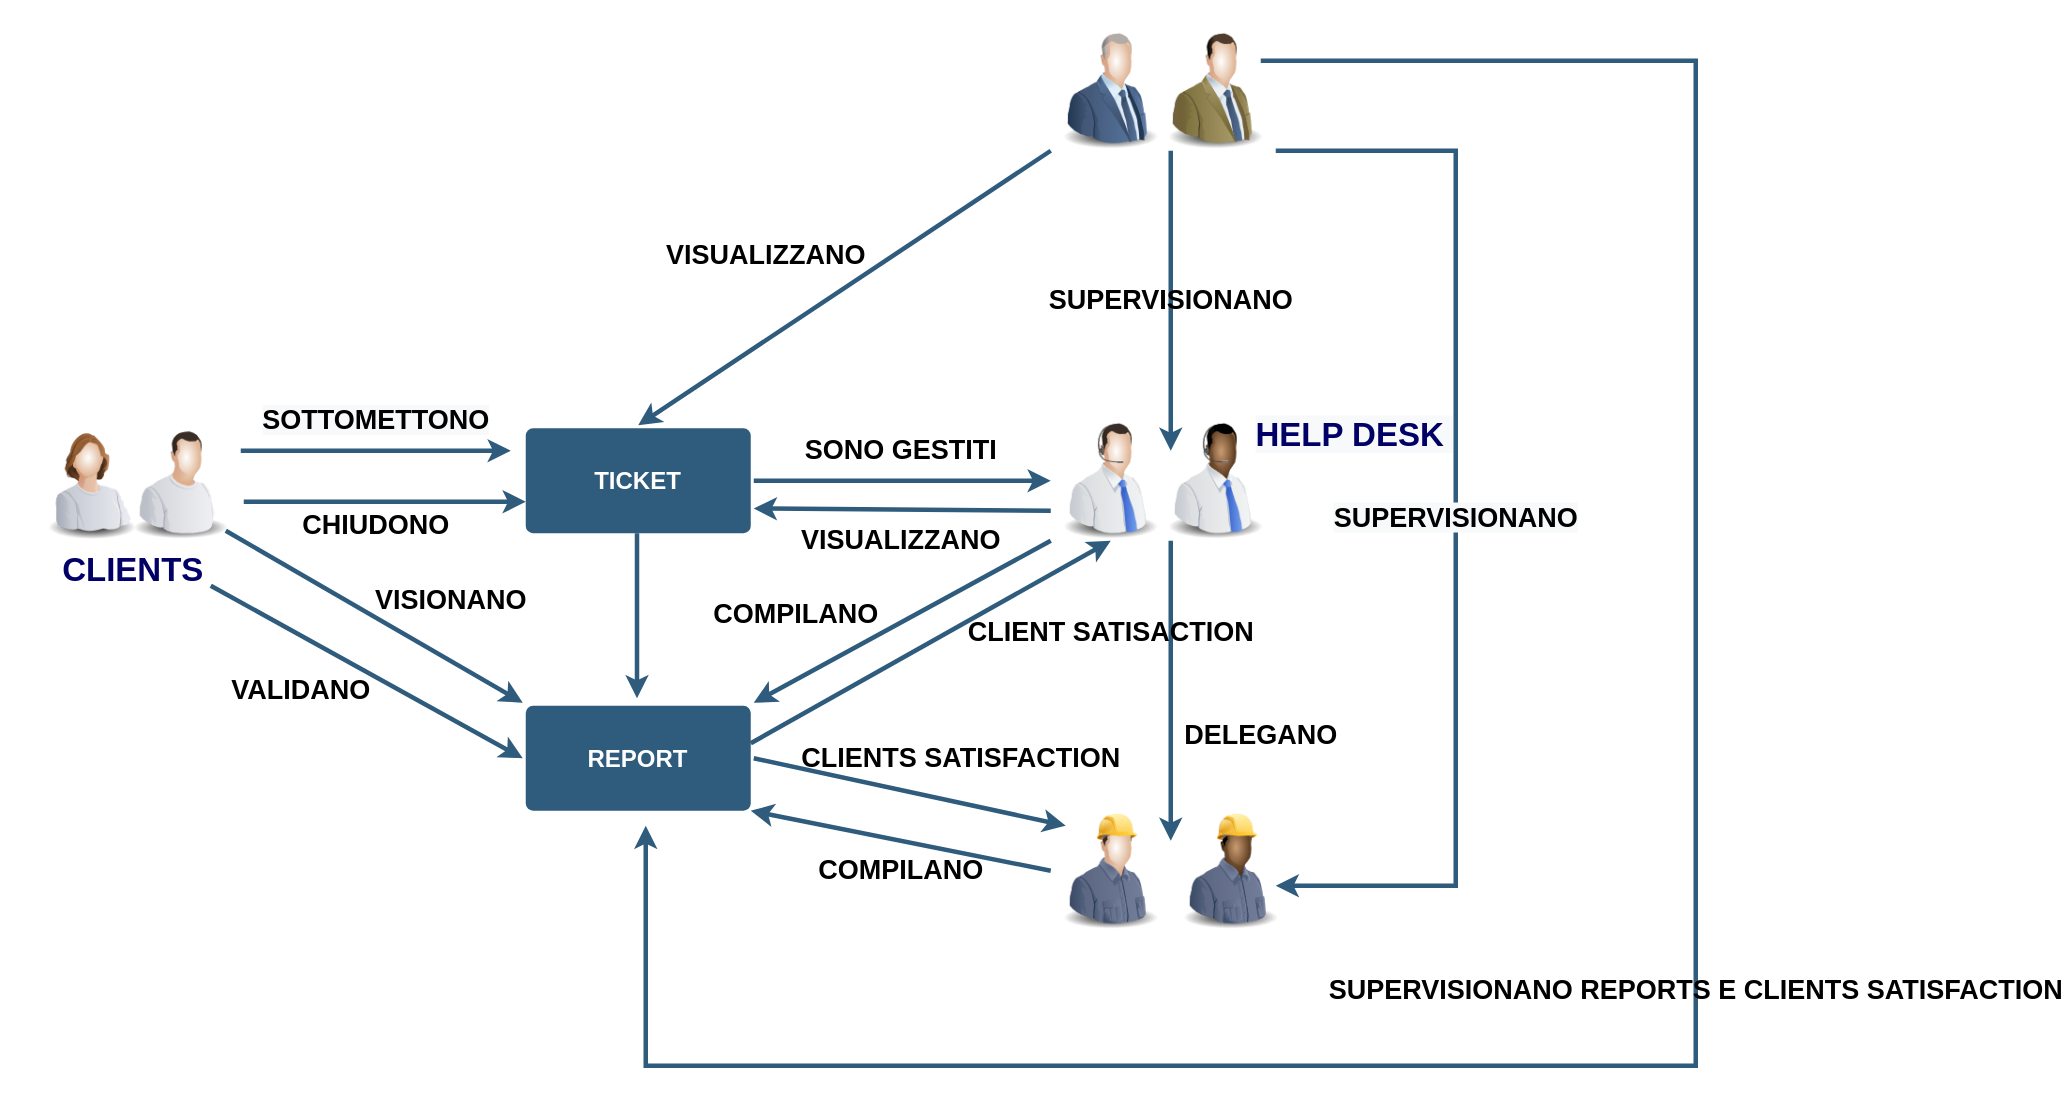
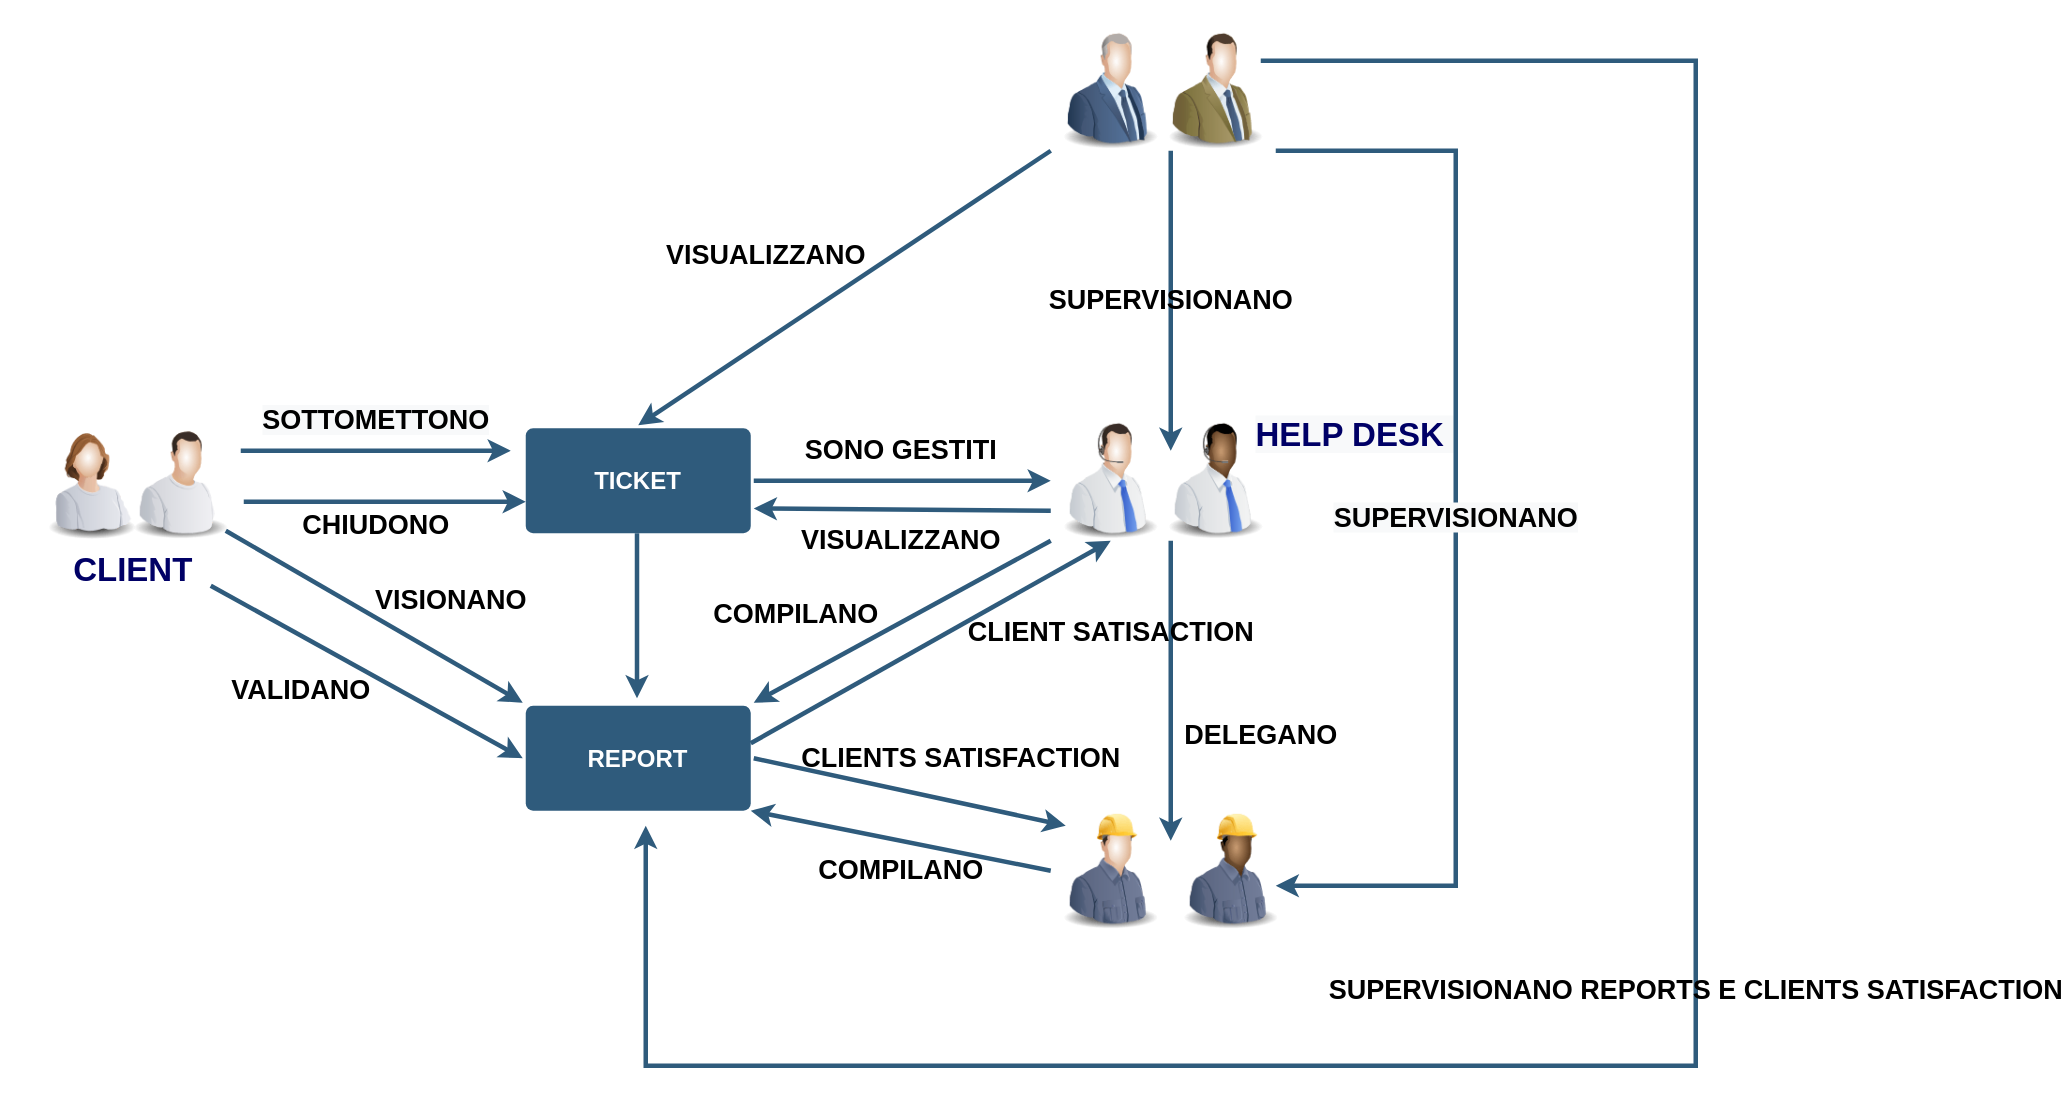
node "CLIENTS": label "CLIENTS" -> "CLIENT"
